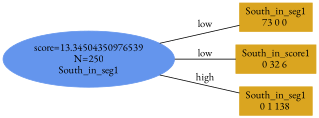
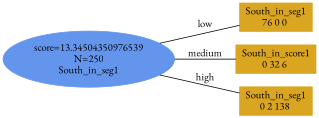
node "South_in_seg1 73 0 0": label "South_in_seg1 73 0 0" -> "South_in_seg1 76 0 0"
edge "score=13.34504350976539 N=250 South_in_seg1" -- "South_in_score1 0 32 6": label "low" -> "medium"
node "South_in_seg1 0 1 138": label "South_in_seg1 0 1 138" -> "South_in_seg1 0 2 138"
